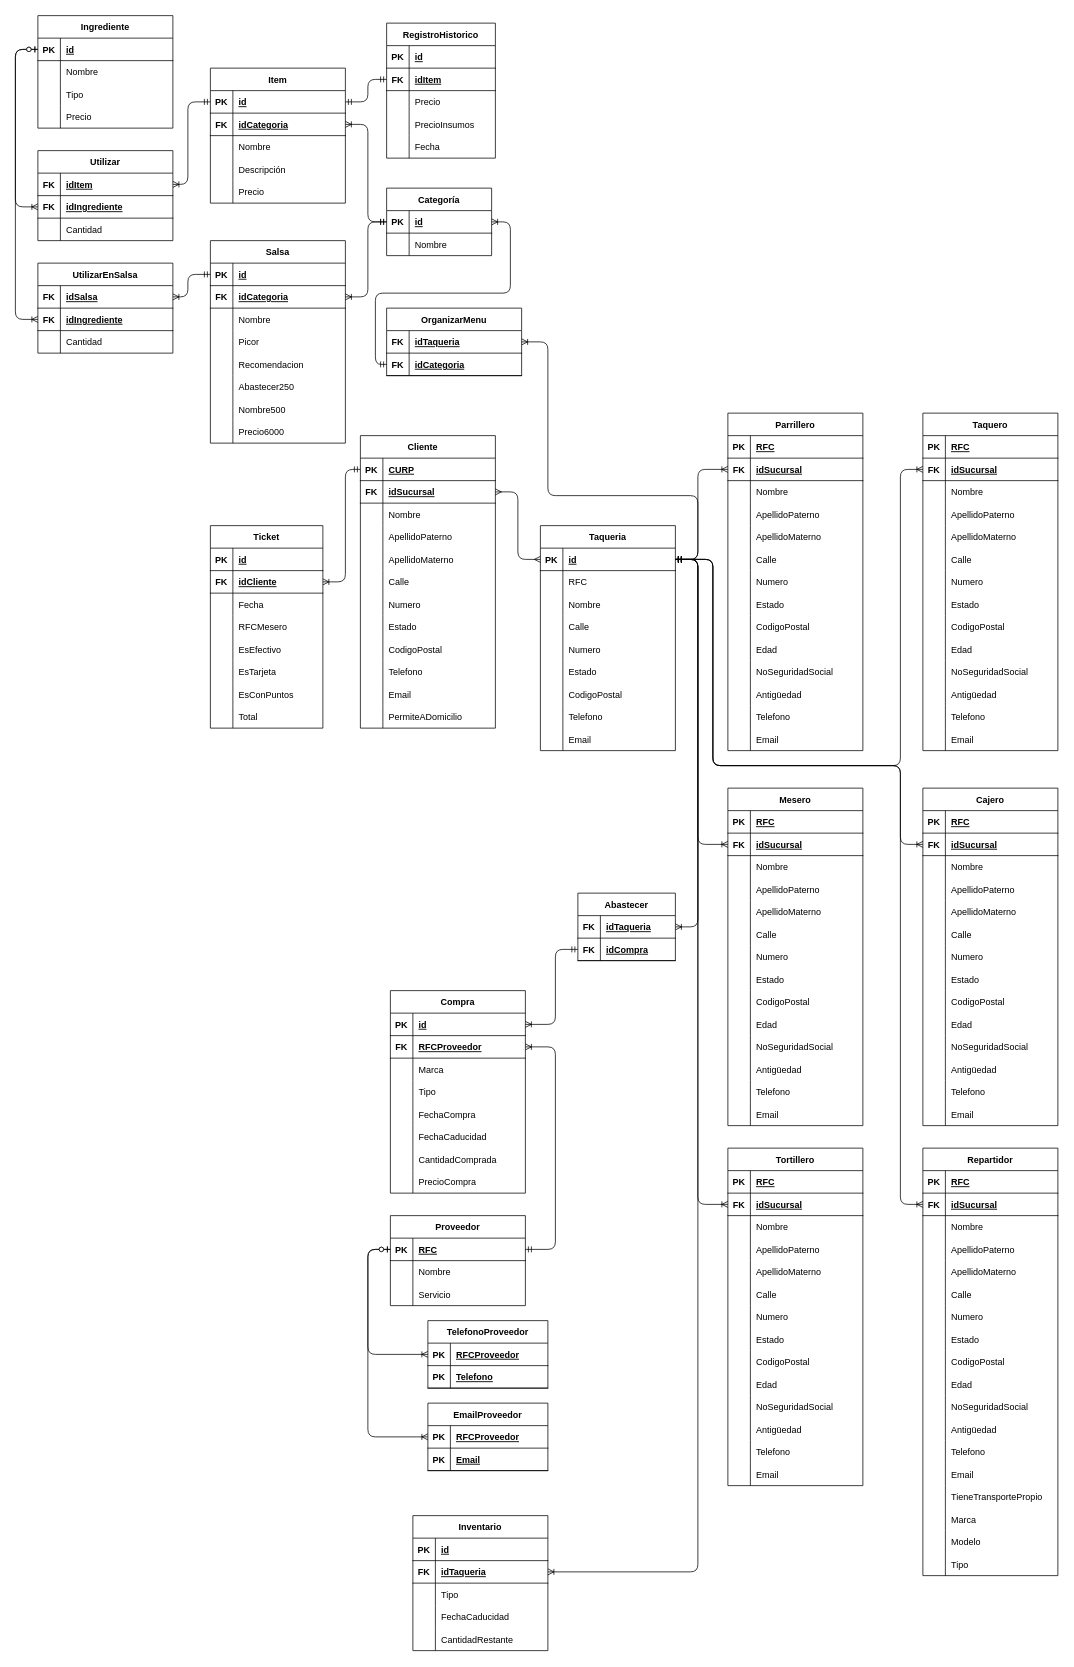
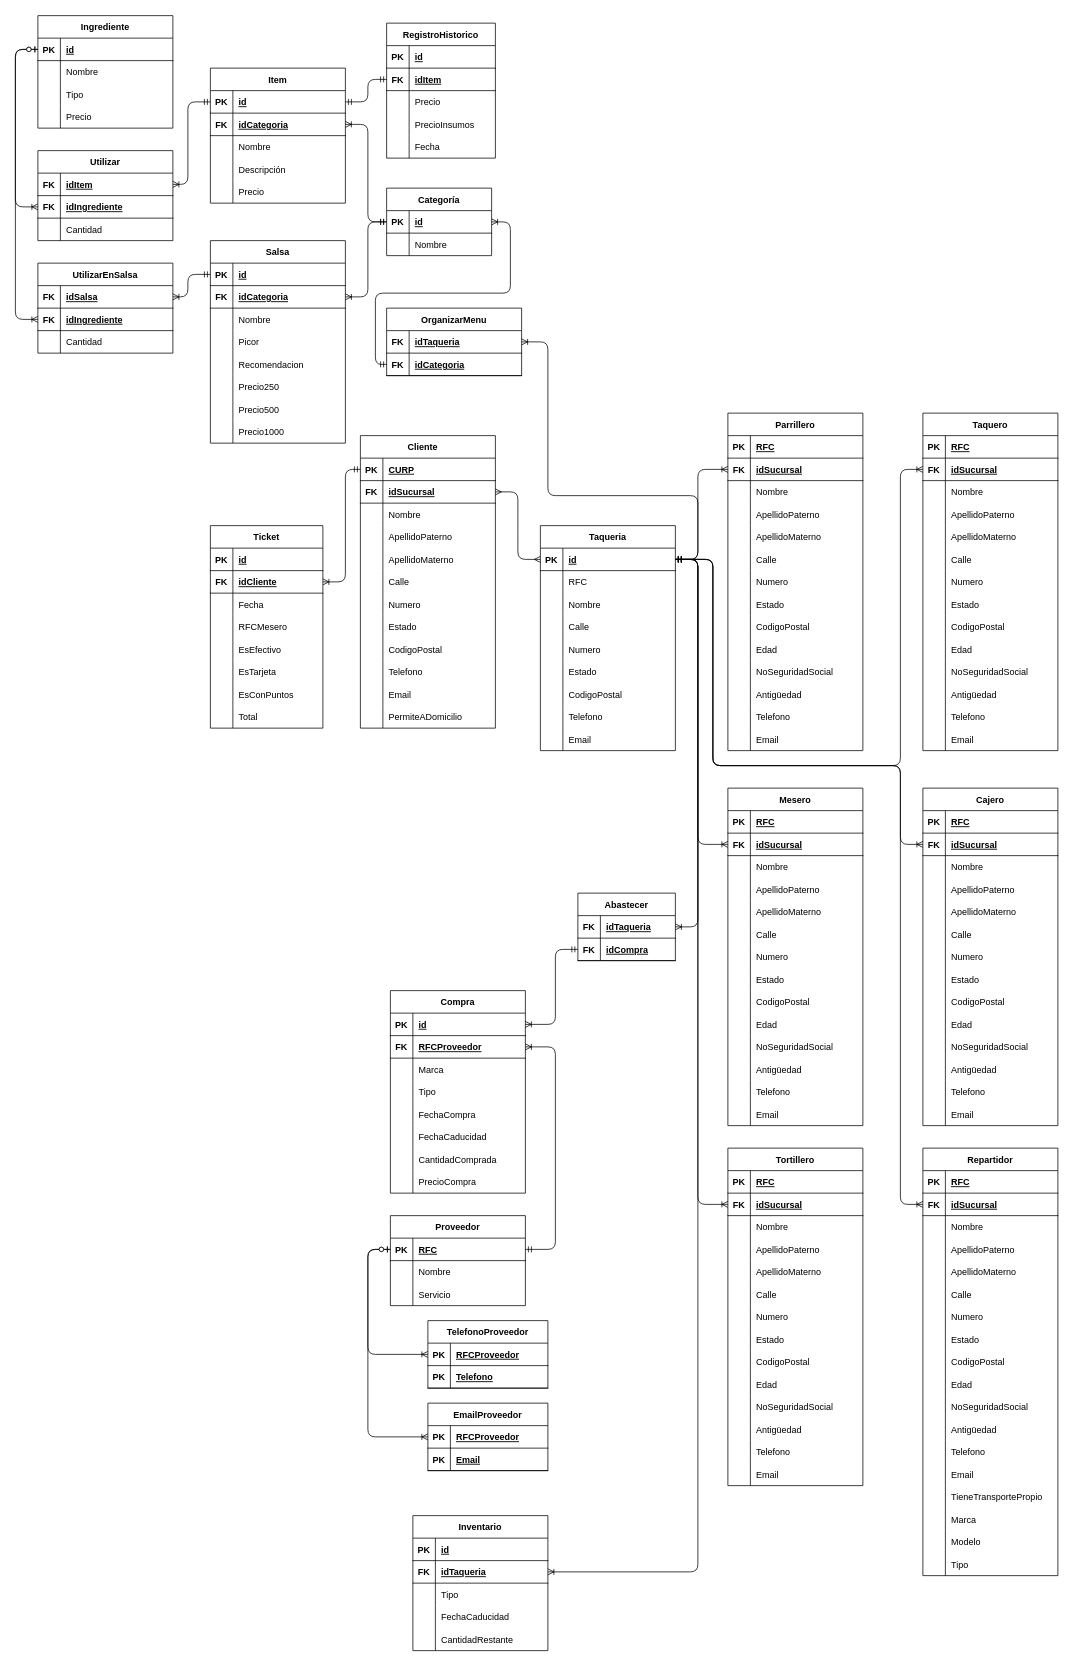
node "Abastecer250": label "Abastecer250" -> "Precio250"
node "Nombre500": label "Nombre500" -> "Precio500"
node "Precio6000": label "Precio6000" -> "Precio1000"
